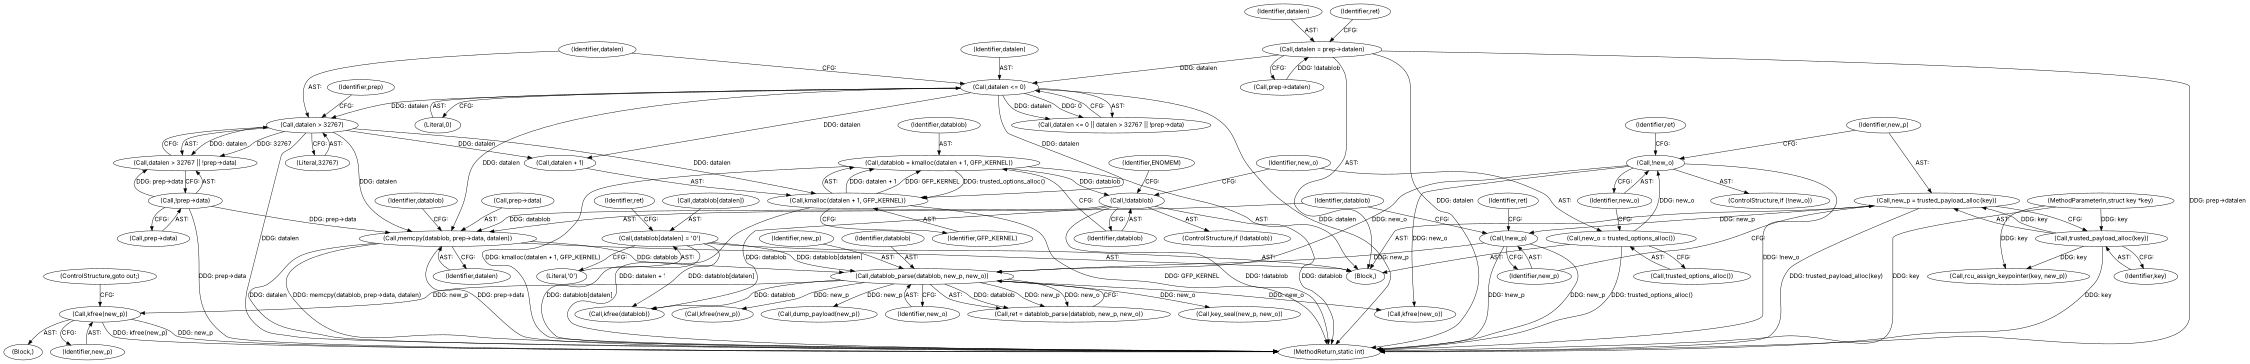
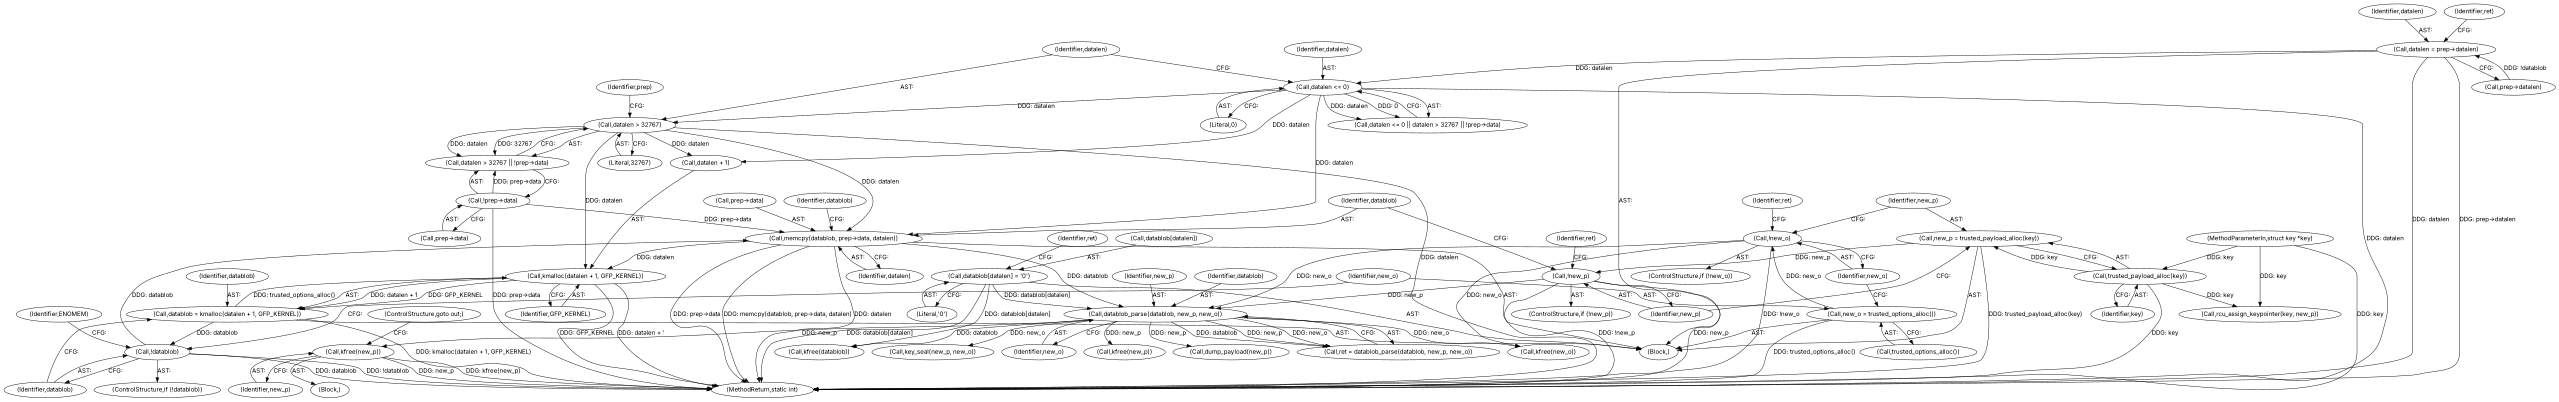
edge "(Call,datalen <= 0)" -> "(Call,kmalloc(datalen + 1, GFP_KERNEL))": now "(Call,memcpy(datablob, prep->data, datalen))" -> "(Call,kmalloc(datalen + 1, GFP_KERNEL))"
edge "(Call,!datablob)" -> "(Call,kfree(datablob))": removed, label "DDG: datablob"
node "(ControlStructure,if (!new_p))": added
